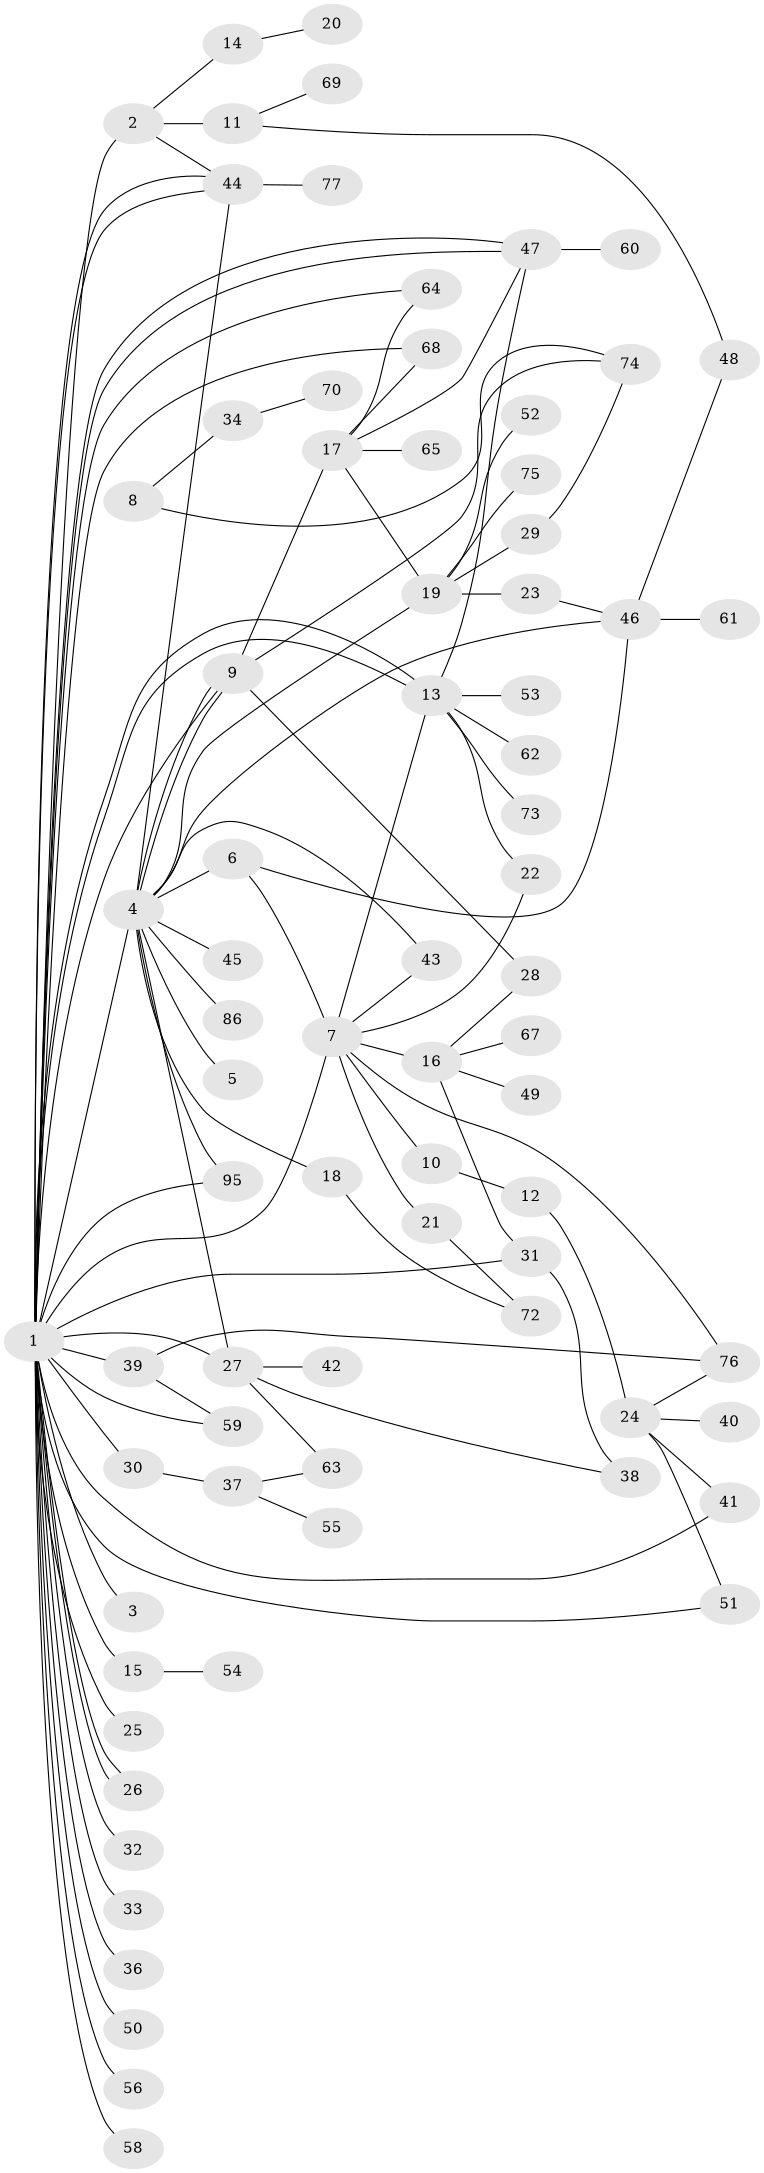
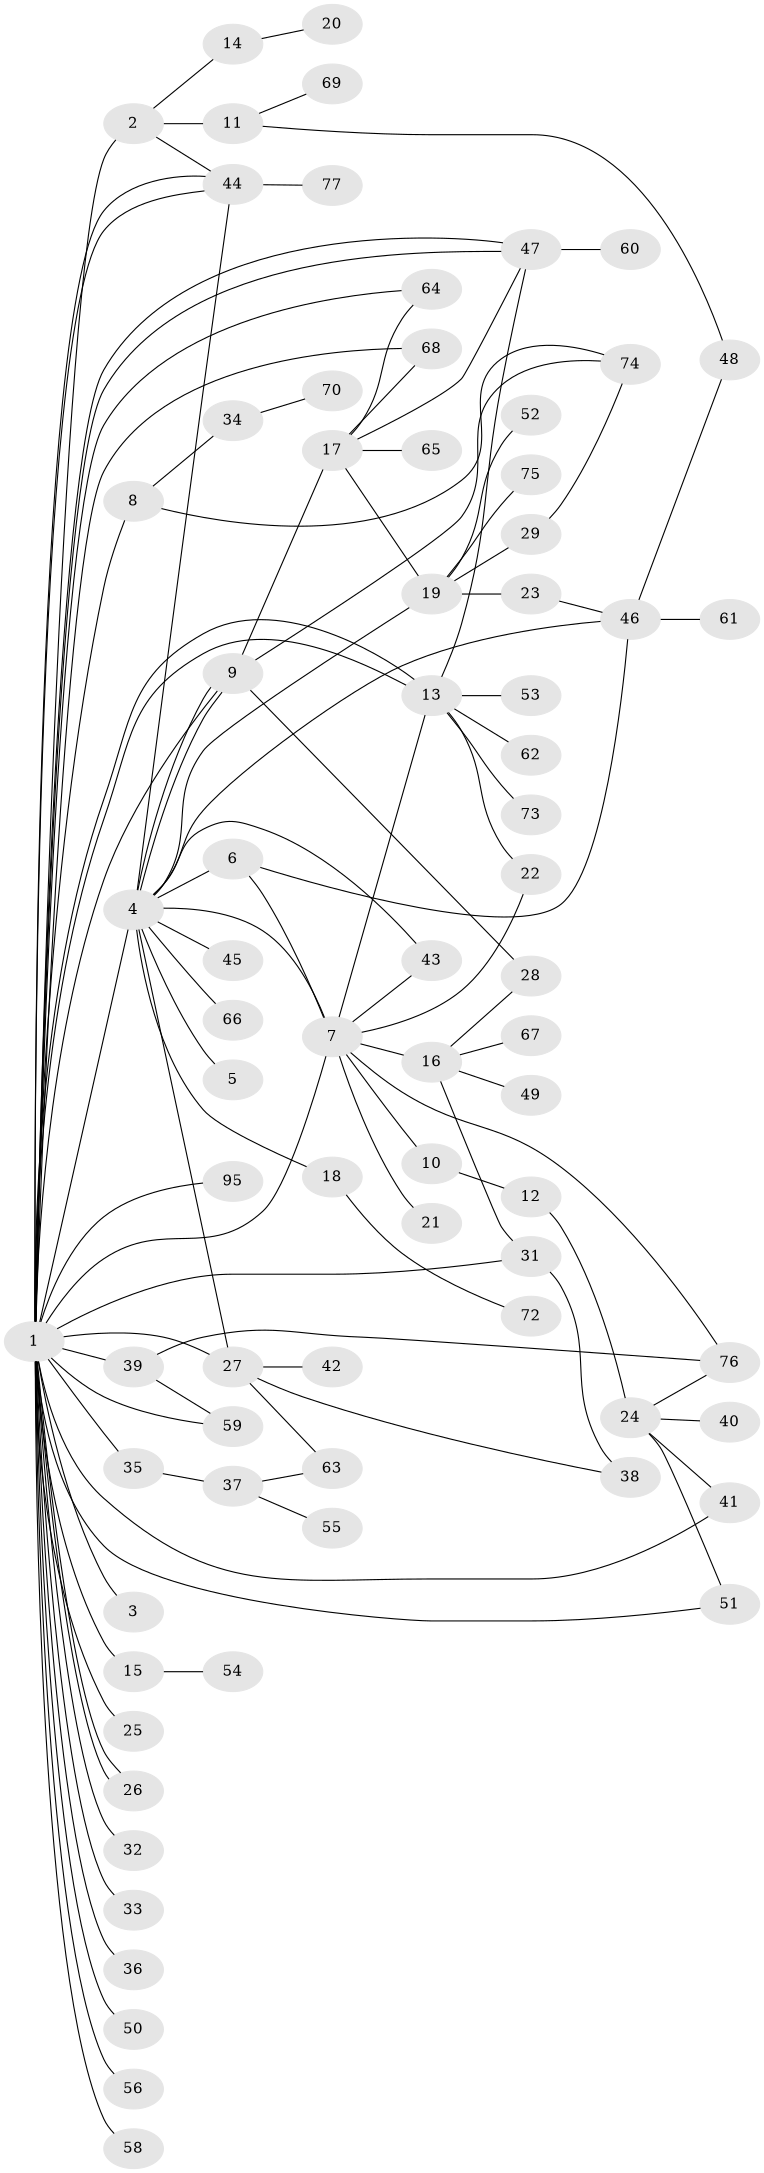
edge "8" -- "1": added
node "86": label "86" -> "66"
edge "4" -- "95": now "4" -- "7"
edge "21" -- "72": removed
node "30": label "30" -> "35"
